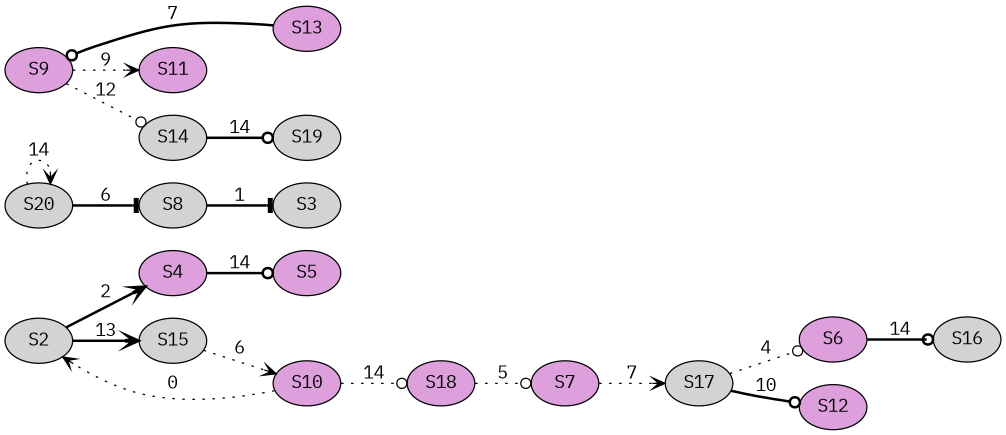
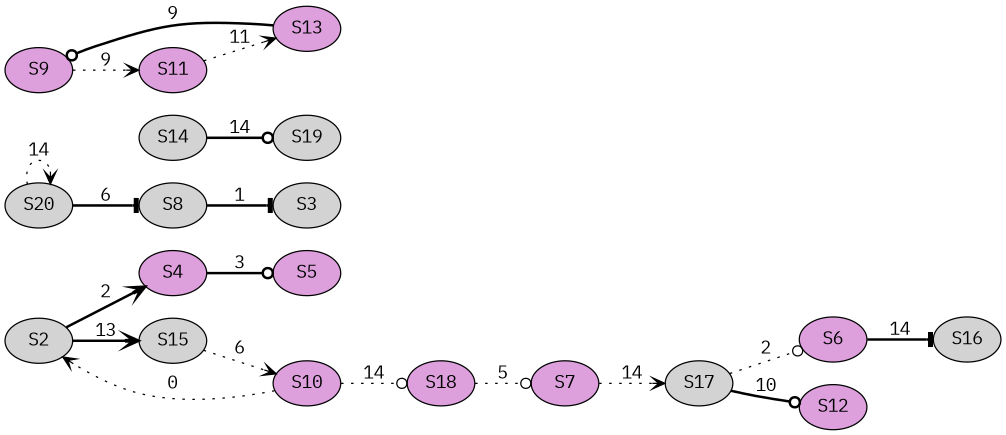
edge "S13" -> "S9": label "7" -> "9"
edge "S11" -> "S13": added, label "11"
edge "S9" -> "S14": removed, label "12"
edge "S4" -> "S5": label "14" -> "3"
edge "S6" -> "S16": arrowhead odot -> tee
edge "S17" -> "S6": label "4" -> "2"
edge "S7" -> "S17": label "7" -> "14"
